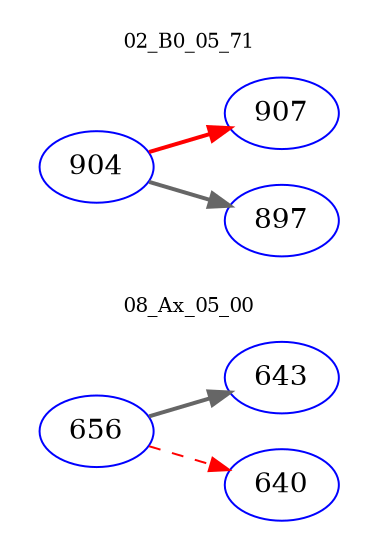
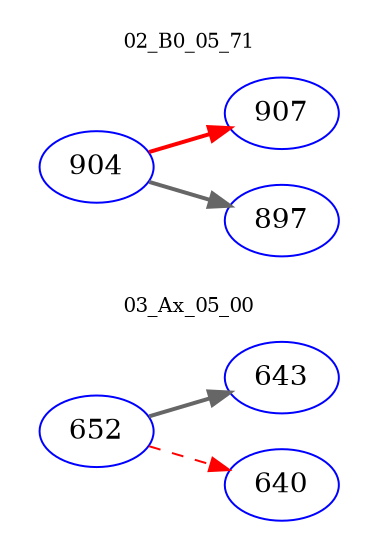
cluster "08_Ax_05_00": label "08_Ax_05_00" -> "03_Ax_05_00"
node "656": label "656" -> "652"
